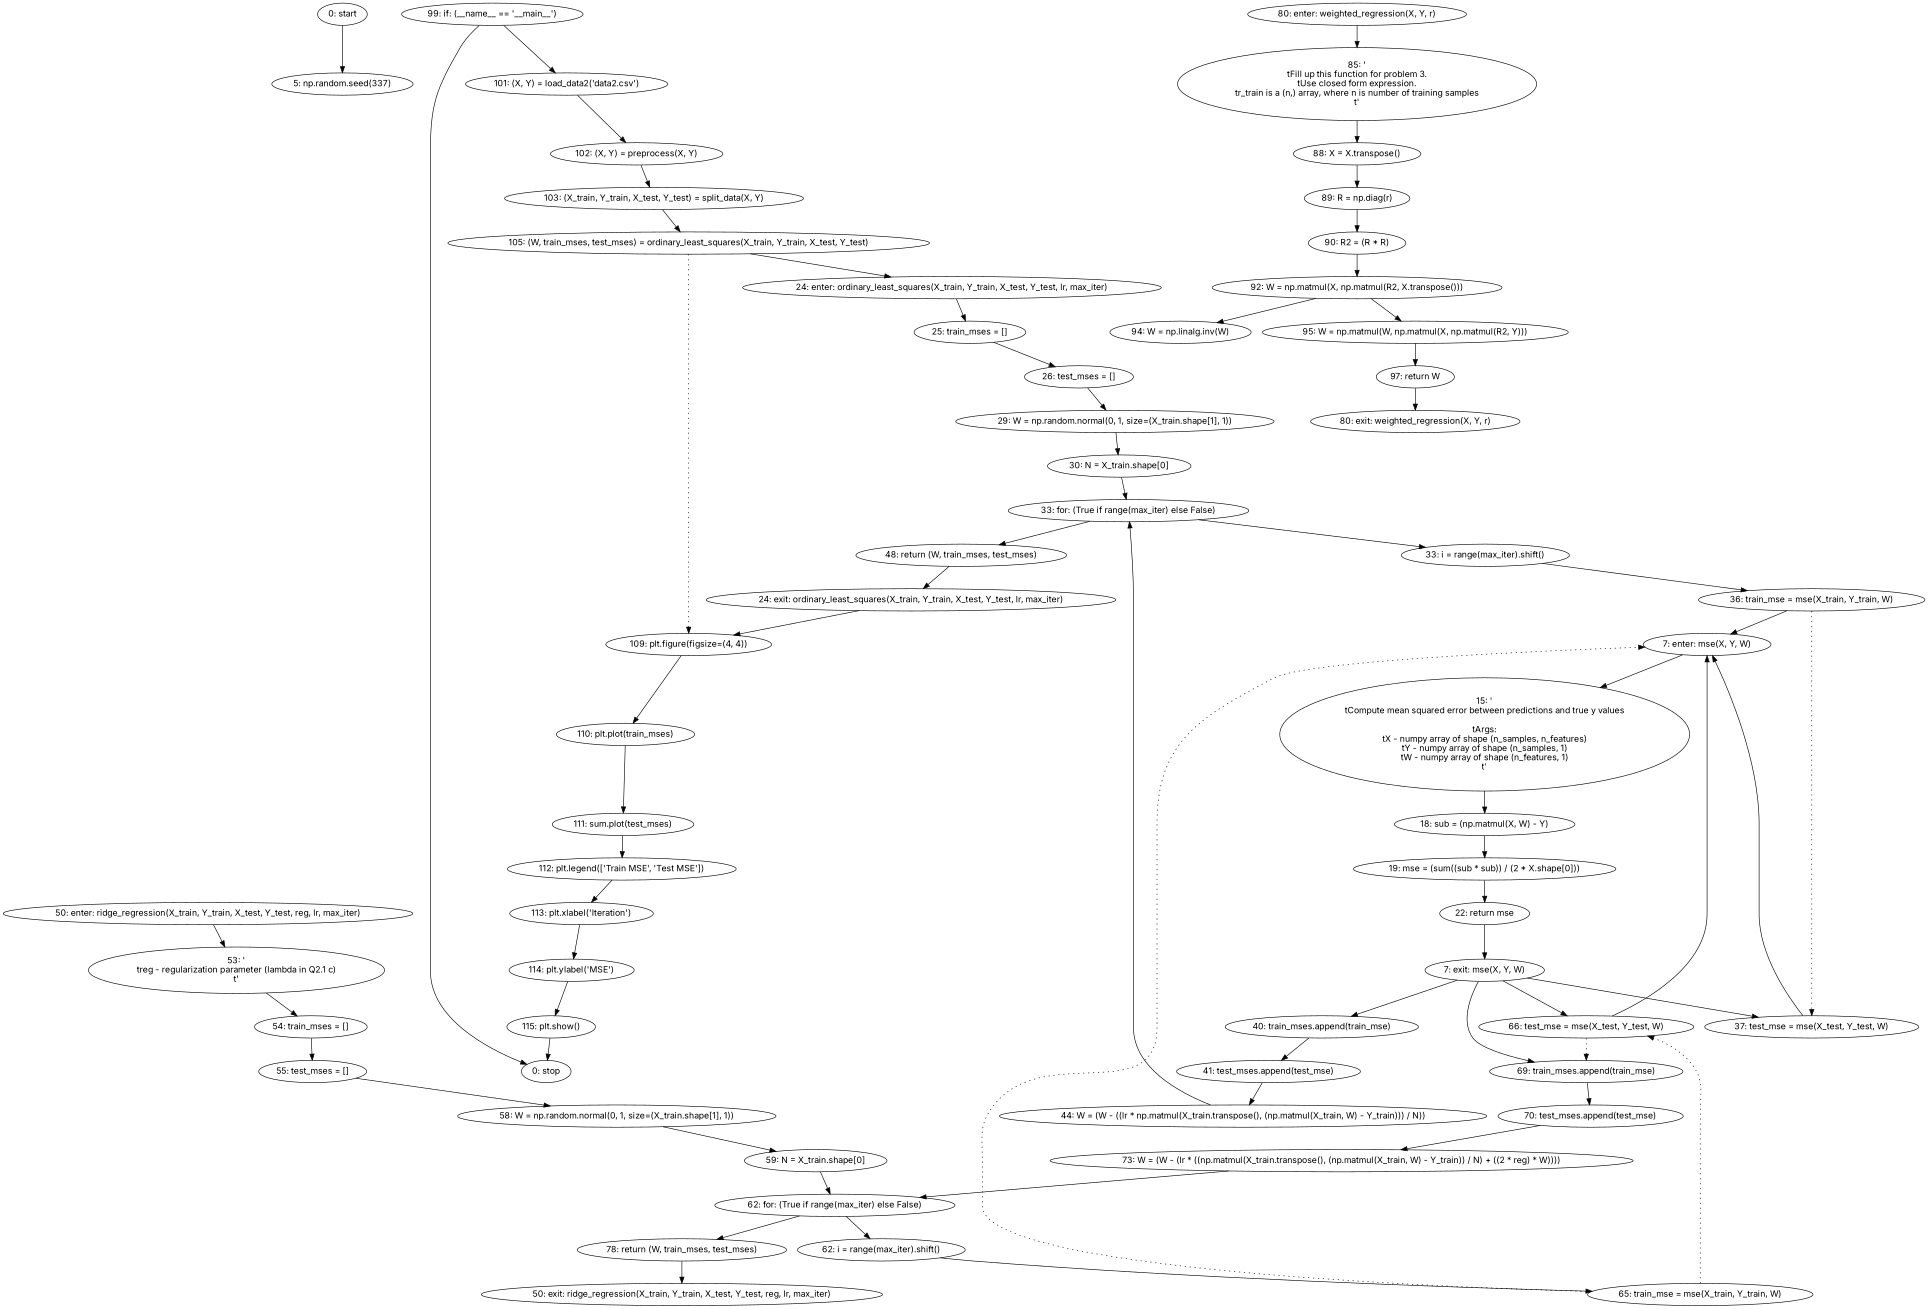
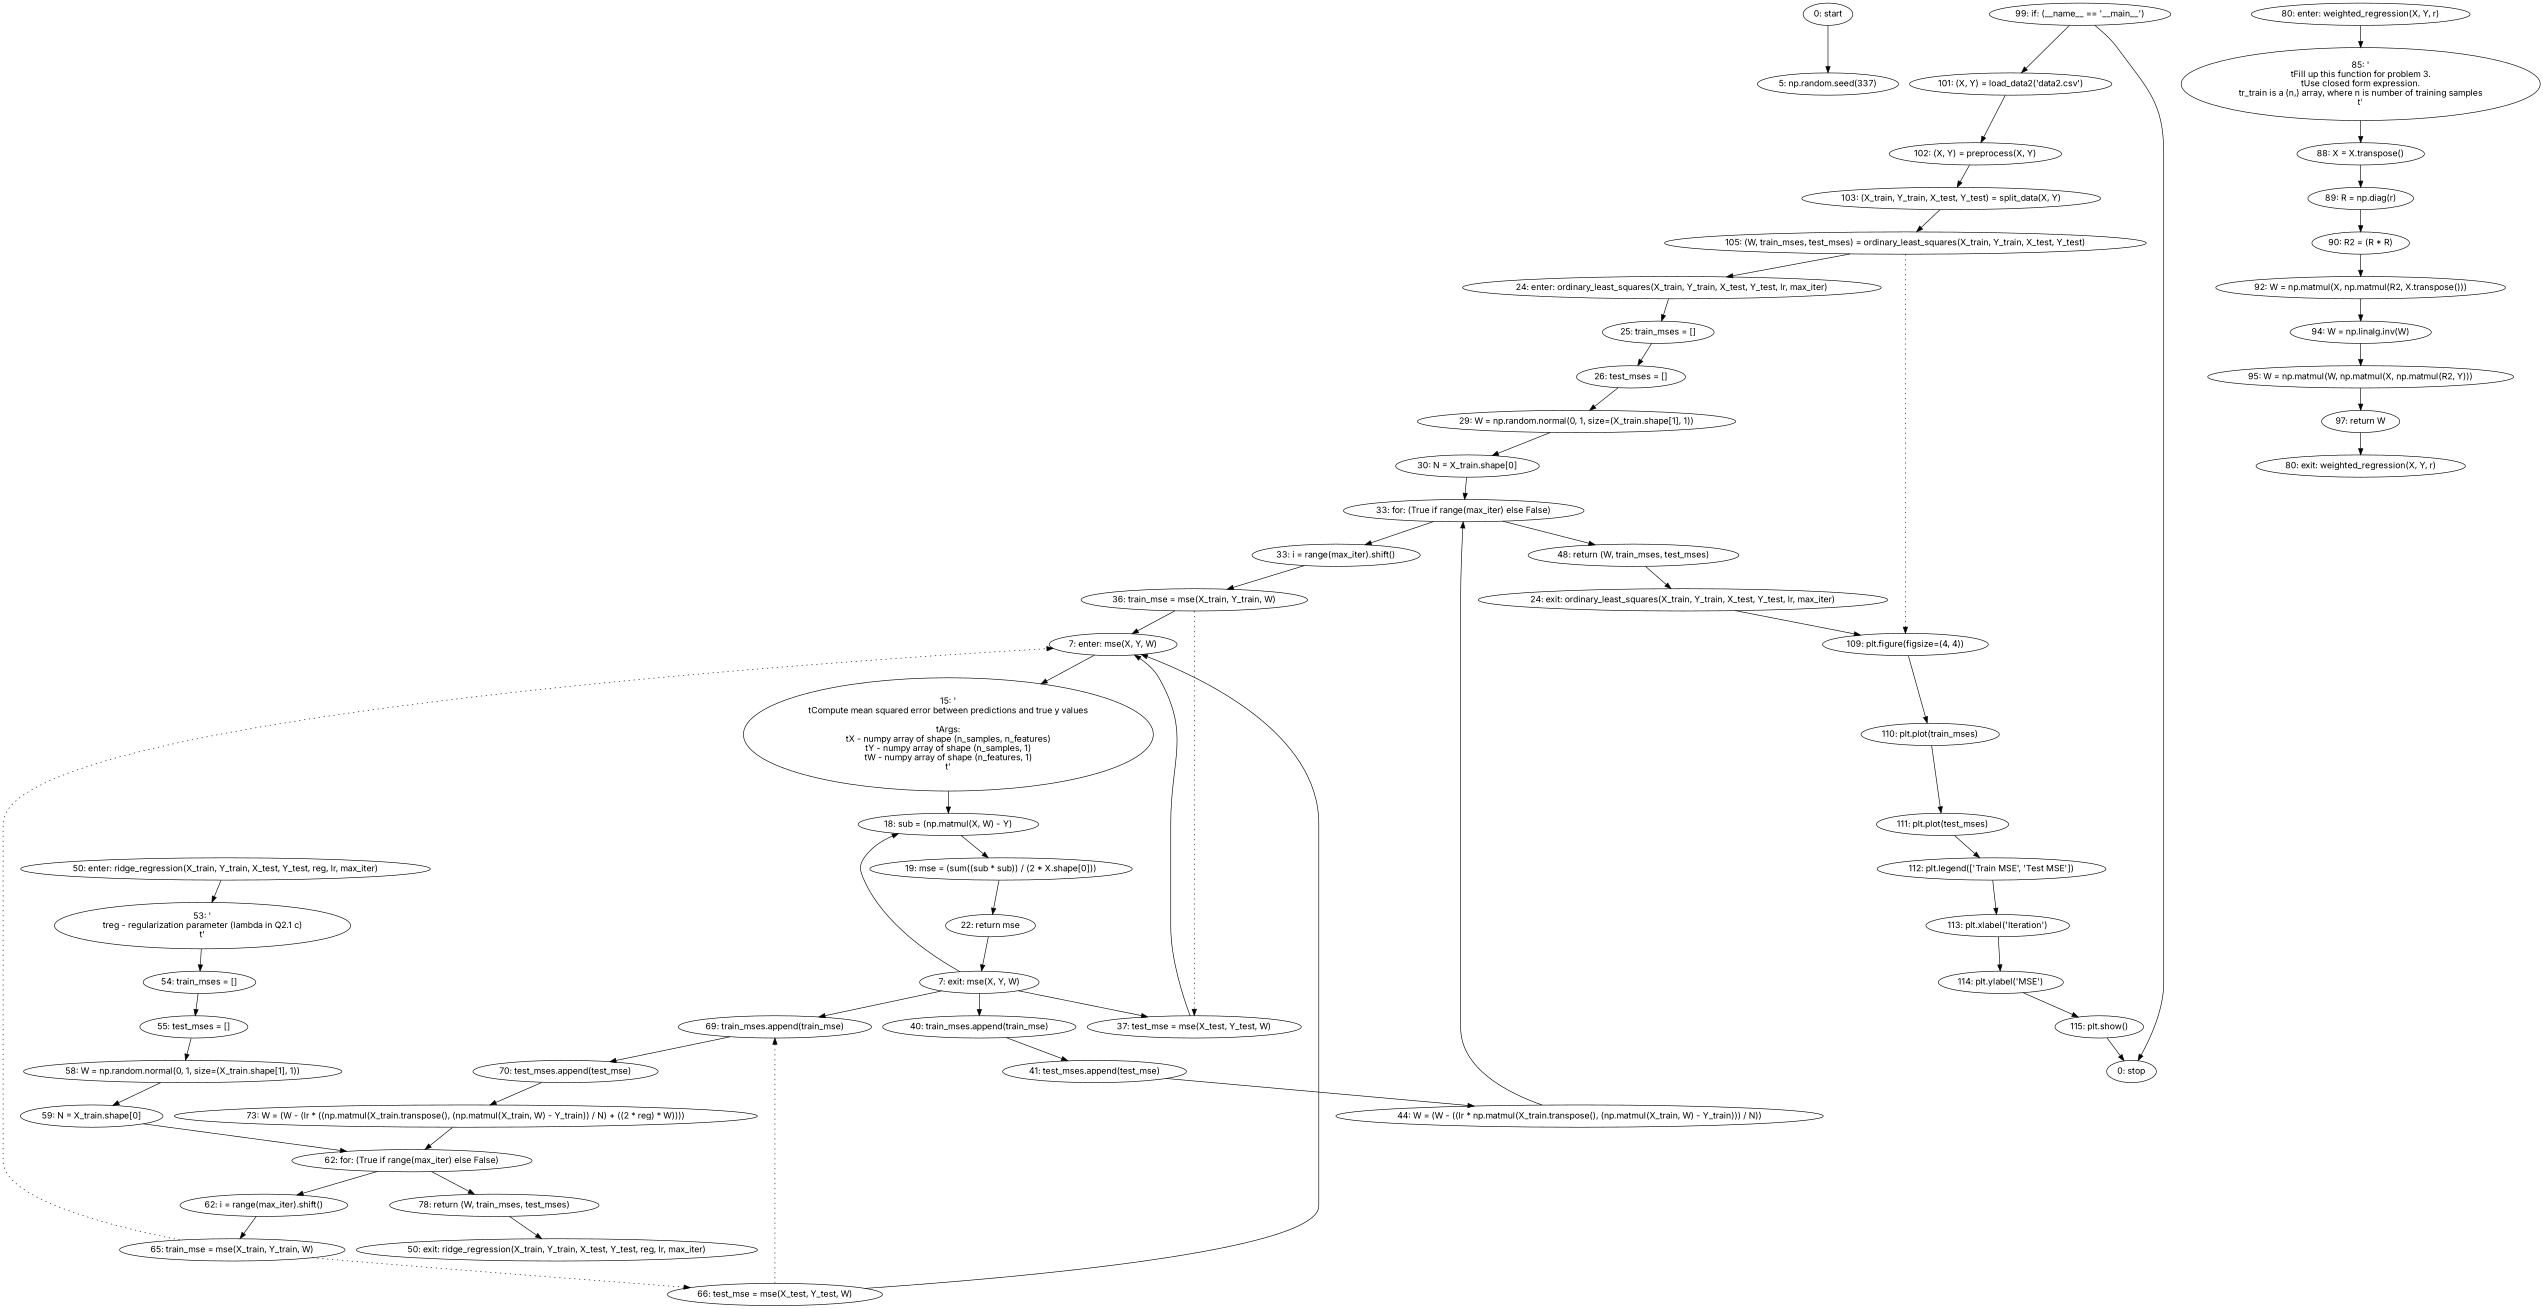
edge "92: W = np.matmul(X, np.matmul(R2, X.transpose()))" -> "95: W = np.matmul(W, np.matmul(X, np.matmul(R2, Y)))": now "94: W = np.linalg.inv(W)" -> "95: W = np.matmul(W, np.matmul(X, np.matmul(R2, Y)))"
node "111: sum.plot(test_mses)": label "111: sum.plot(test_mses)" -> "111: plt.plot(test_mses)"
edge "7: exit: mse(X, Y, W)" -> "66: test_mse = mse(X_test, Y_test, W)": now "7: exit: mse(X, Y, W)" -> "18: sub = (np.matmul(X, W) - Y)"
